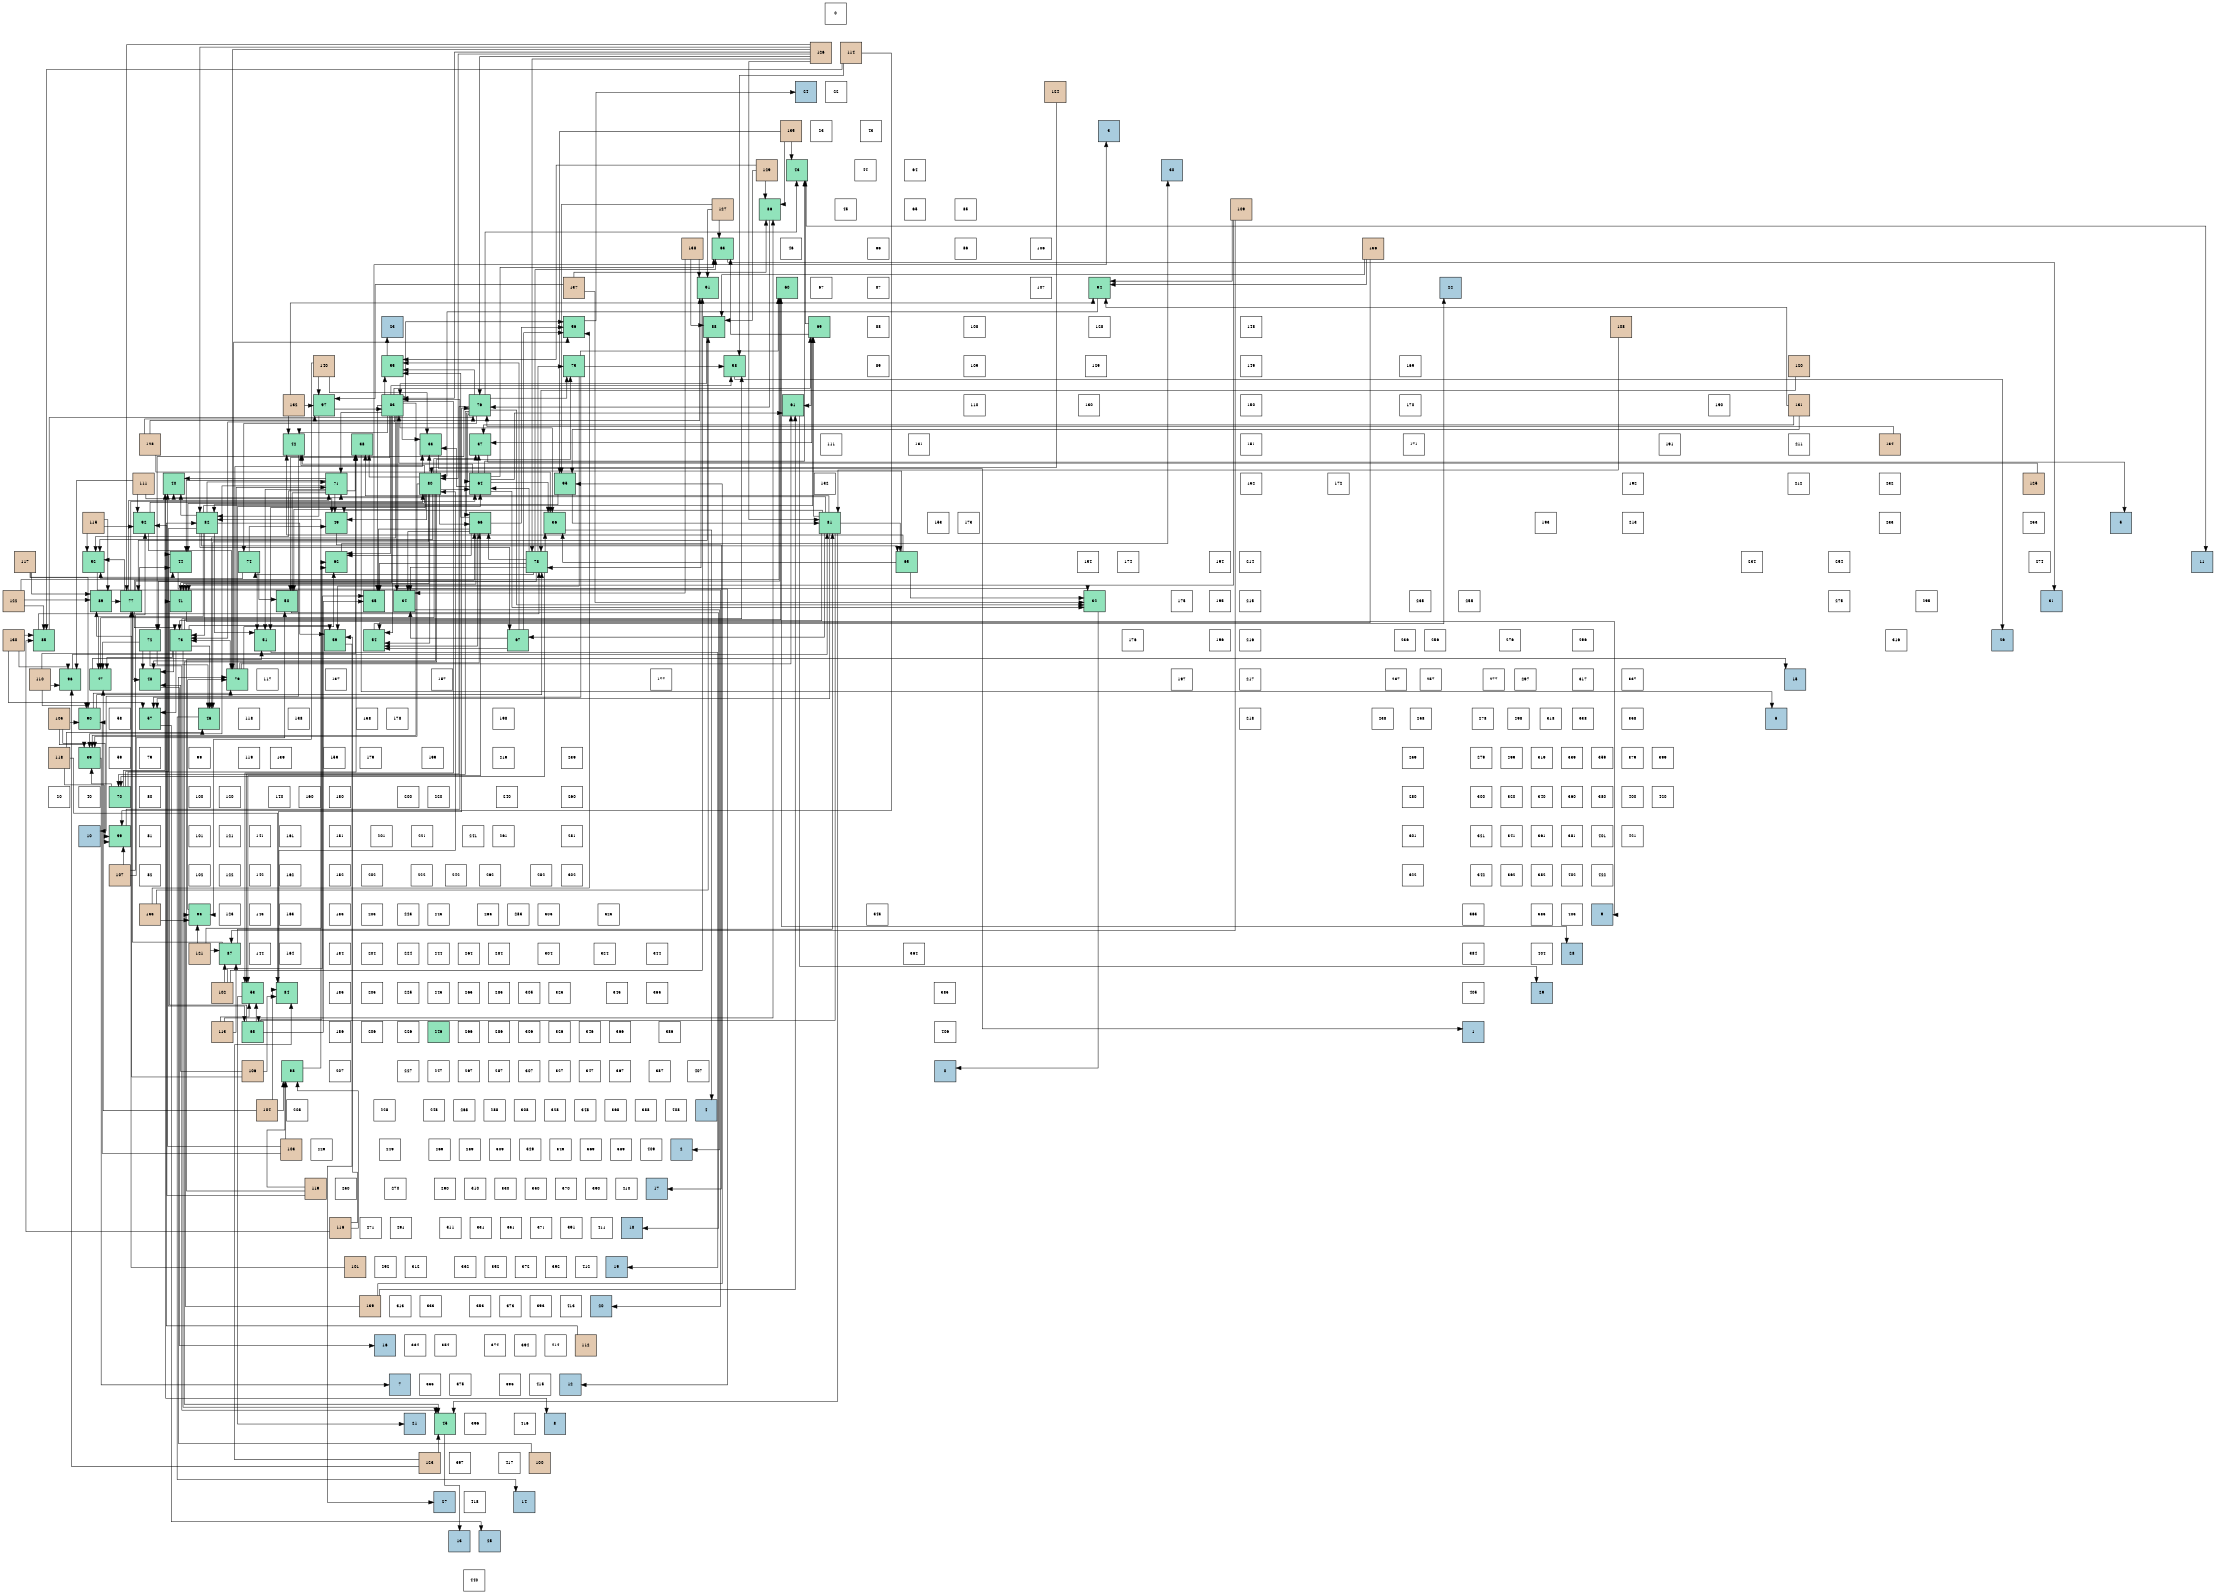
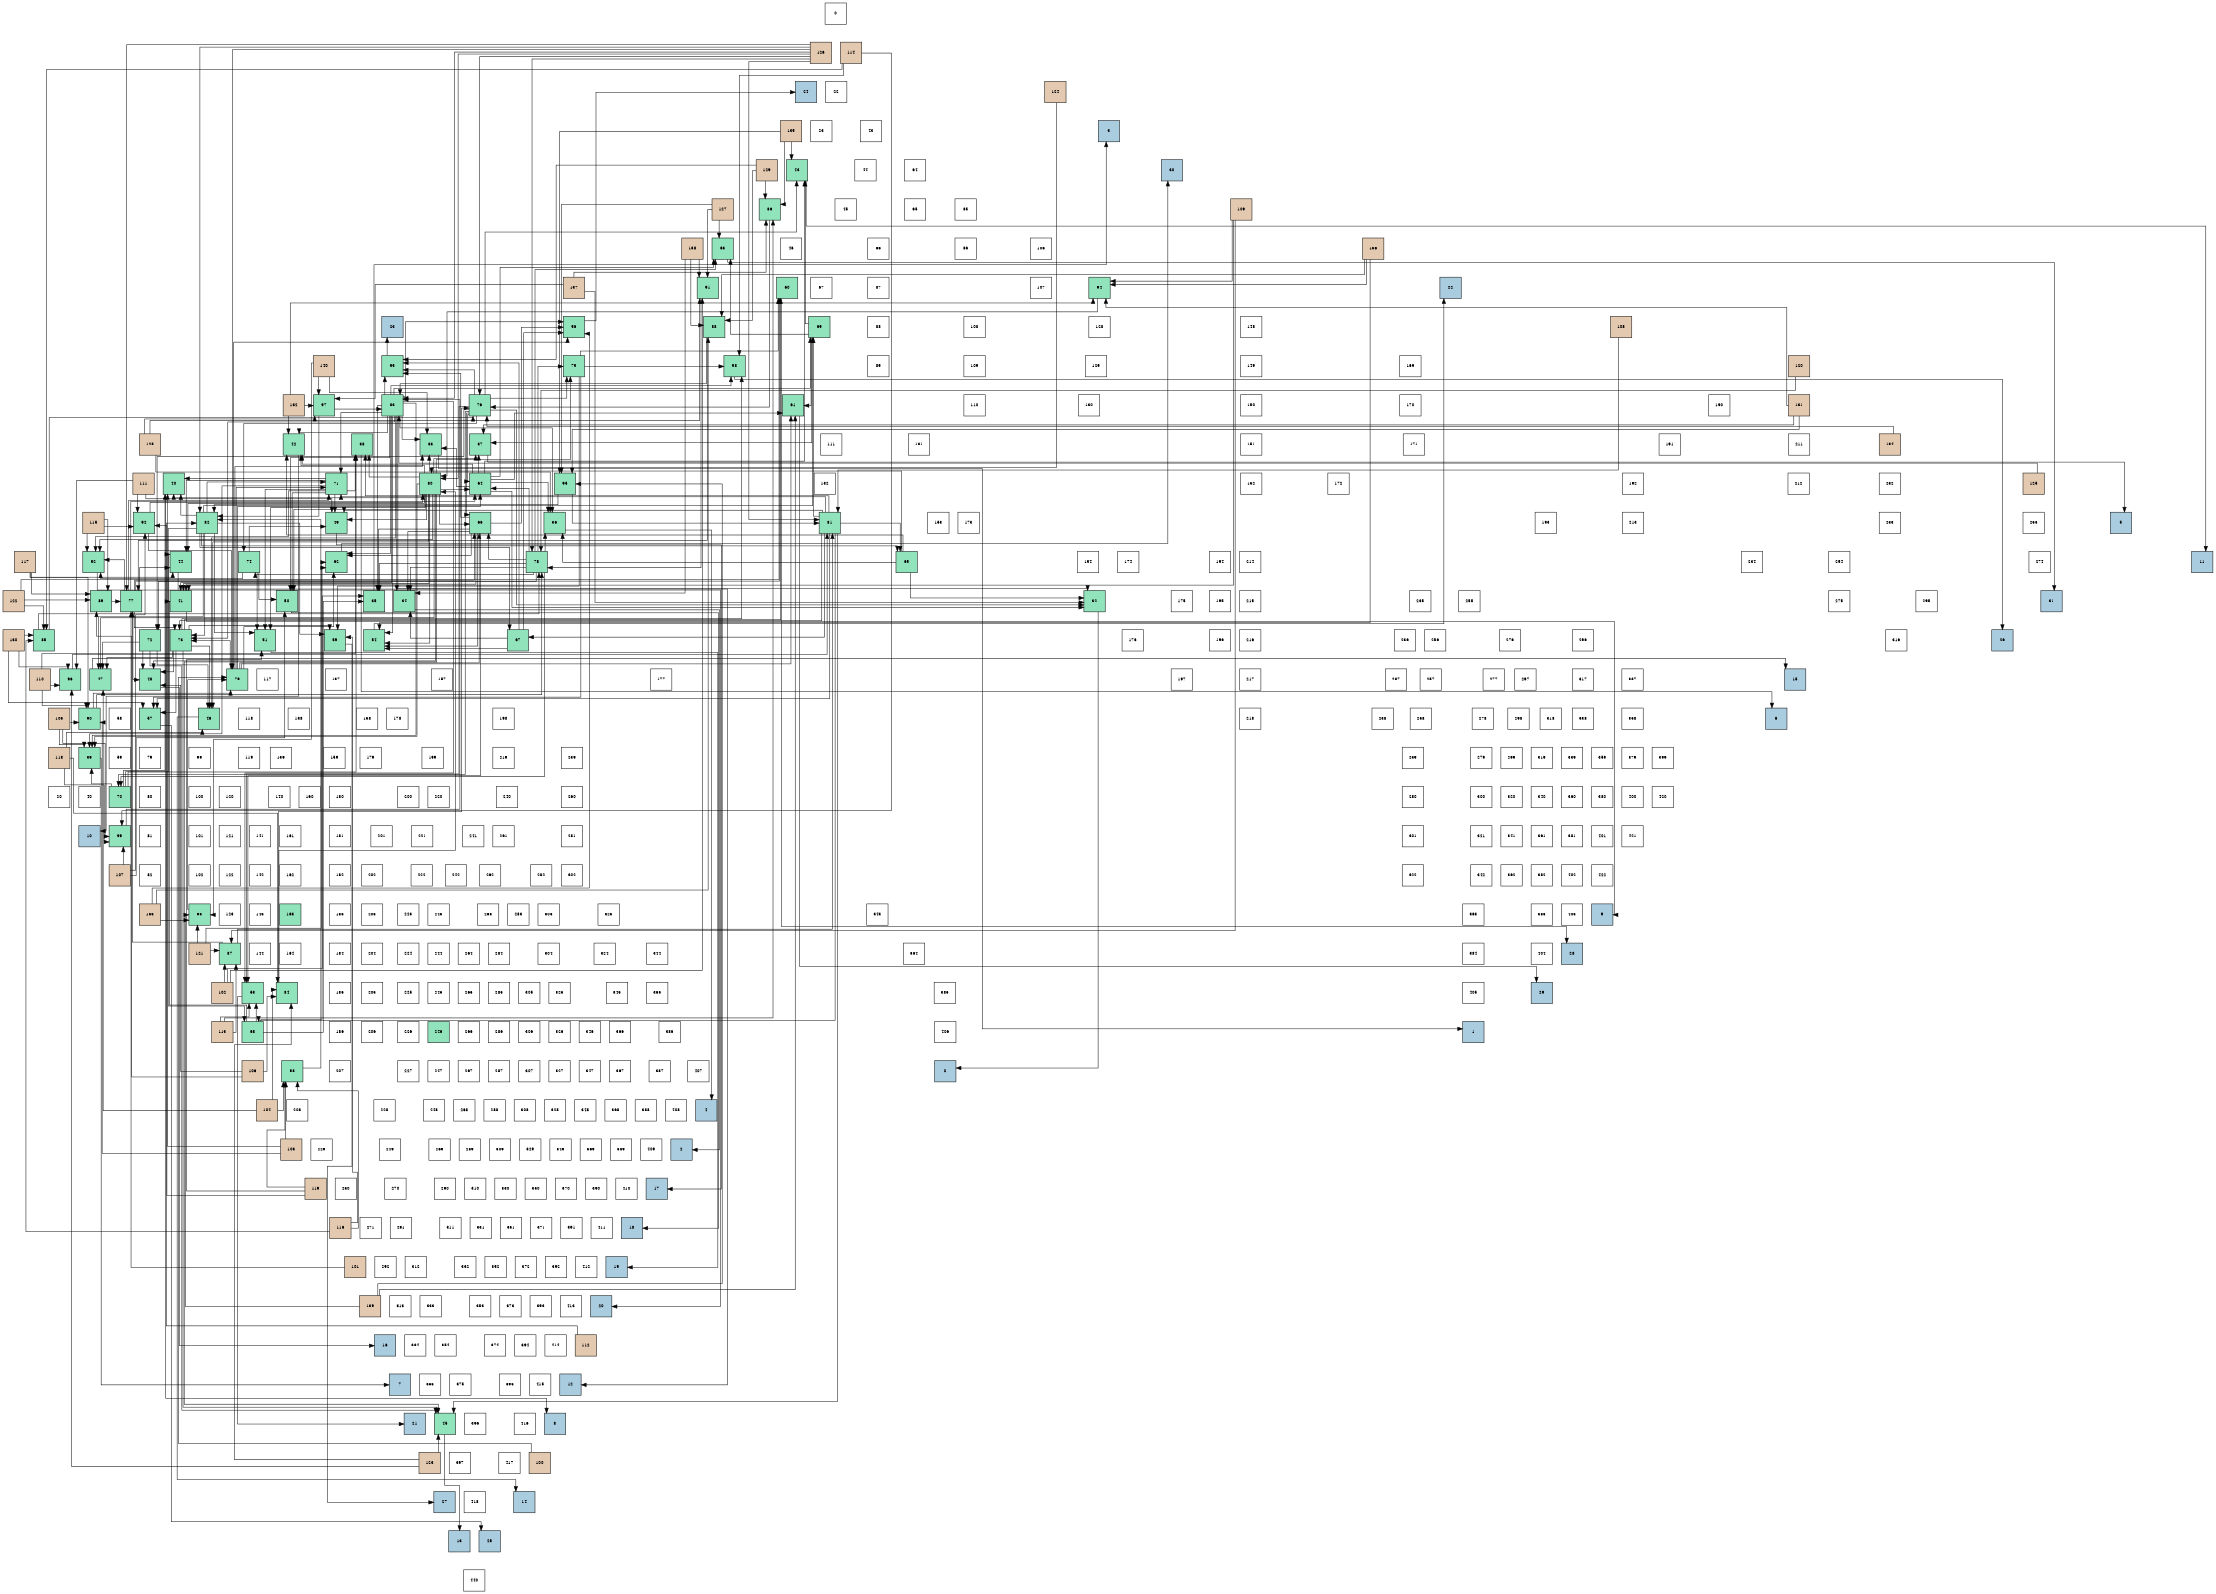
node "163": fillcolor #ffffff -> #91e3bb
